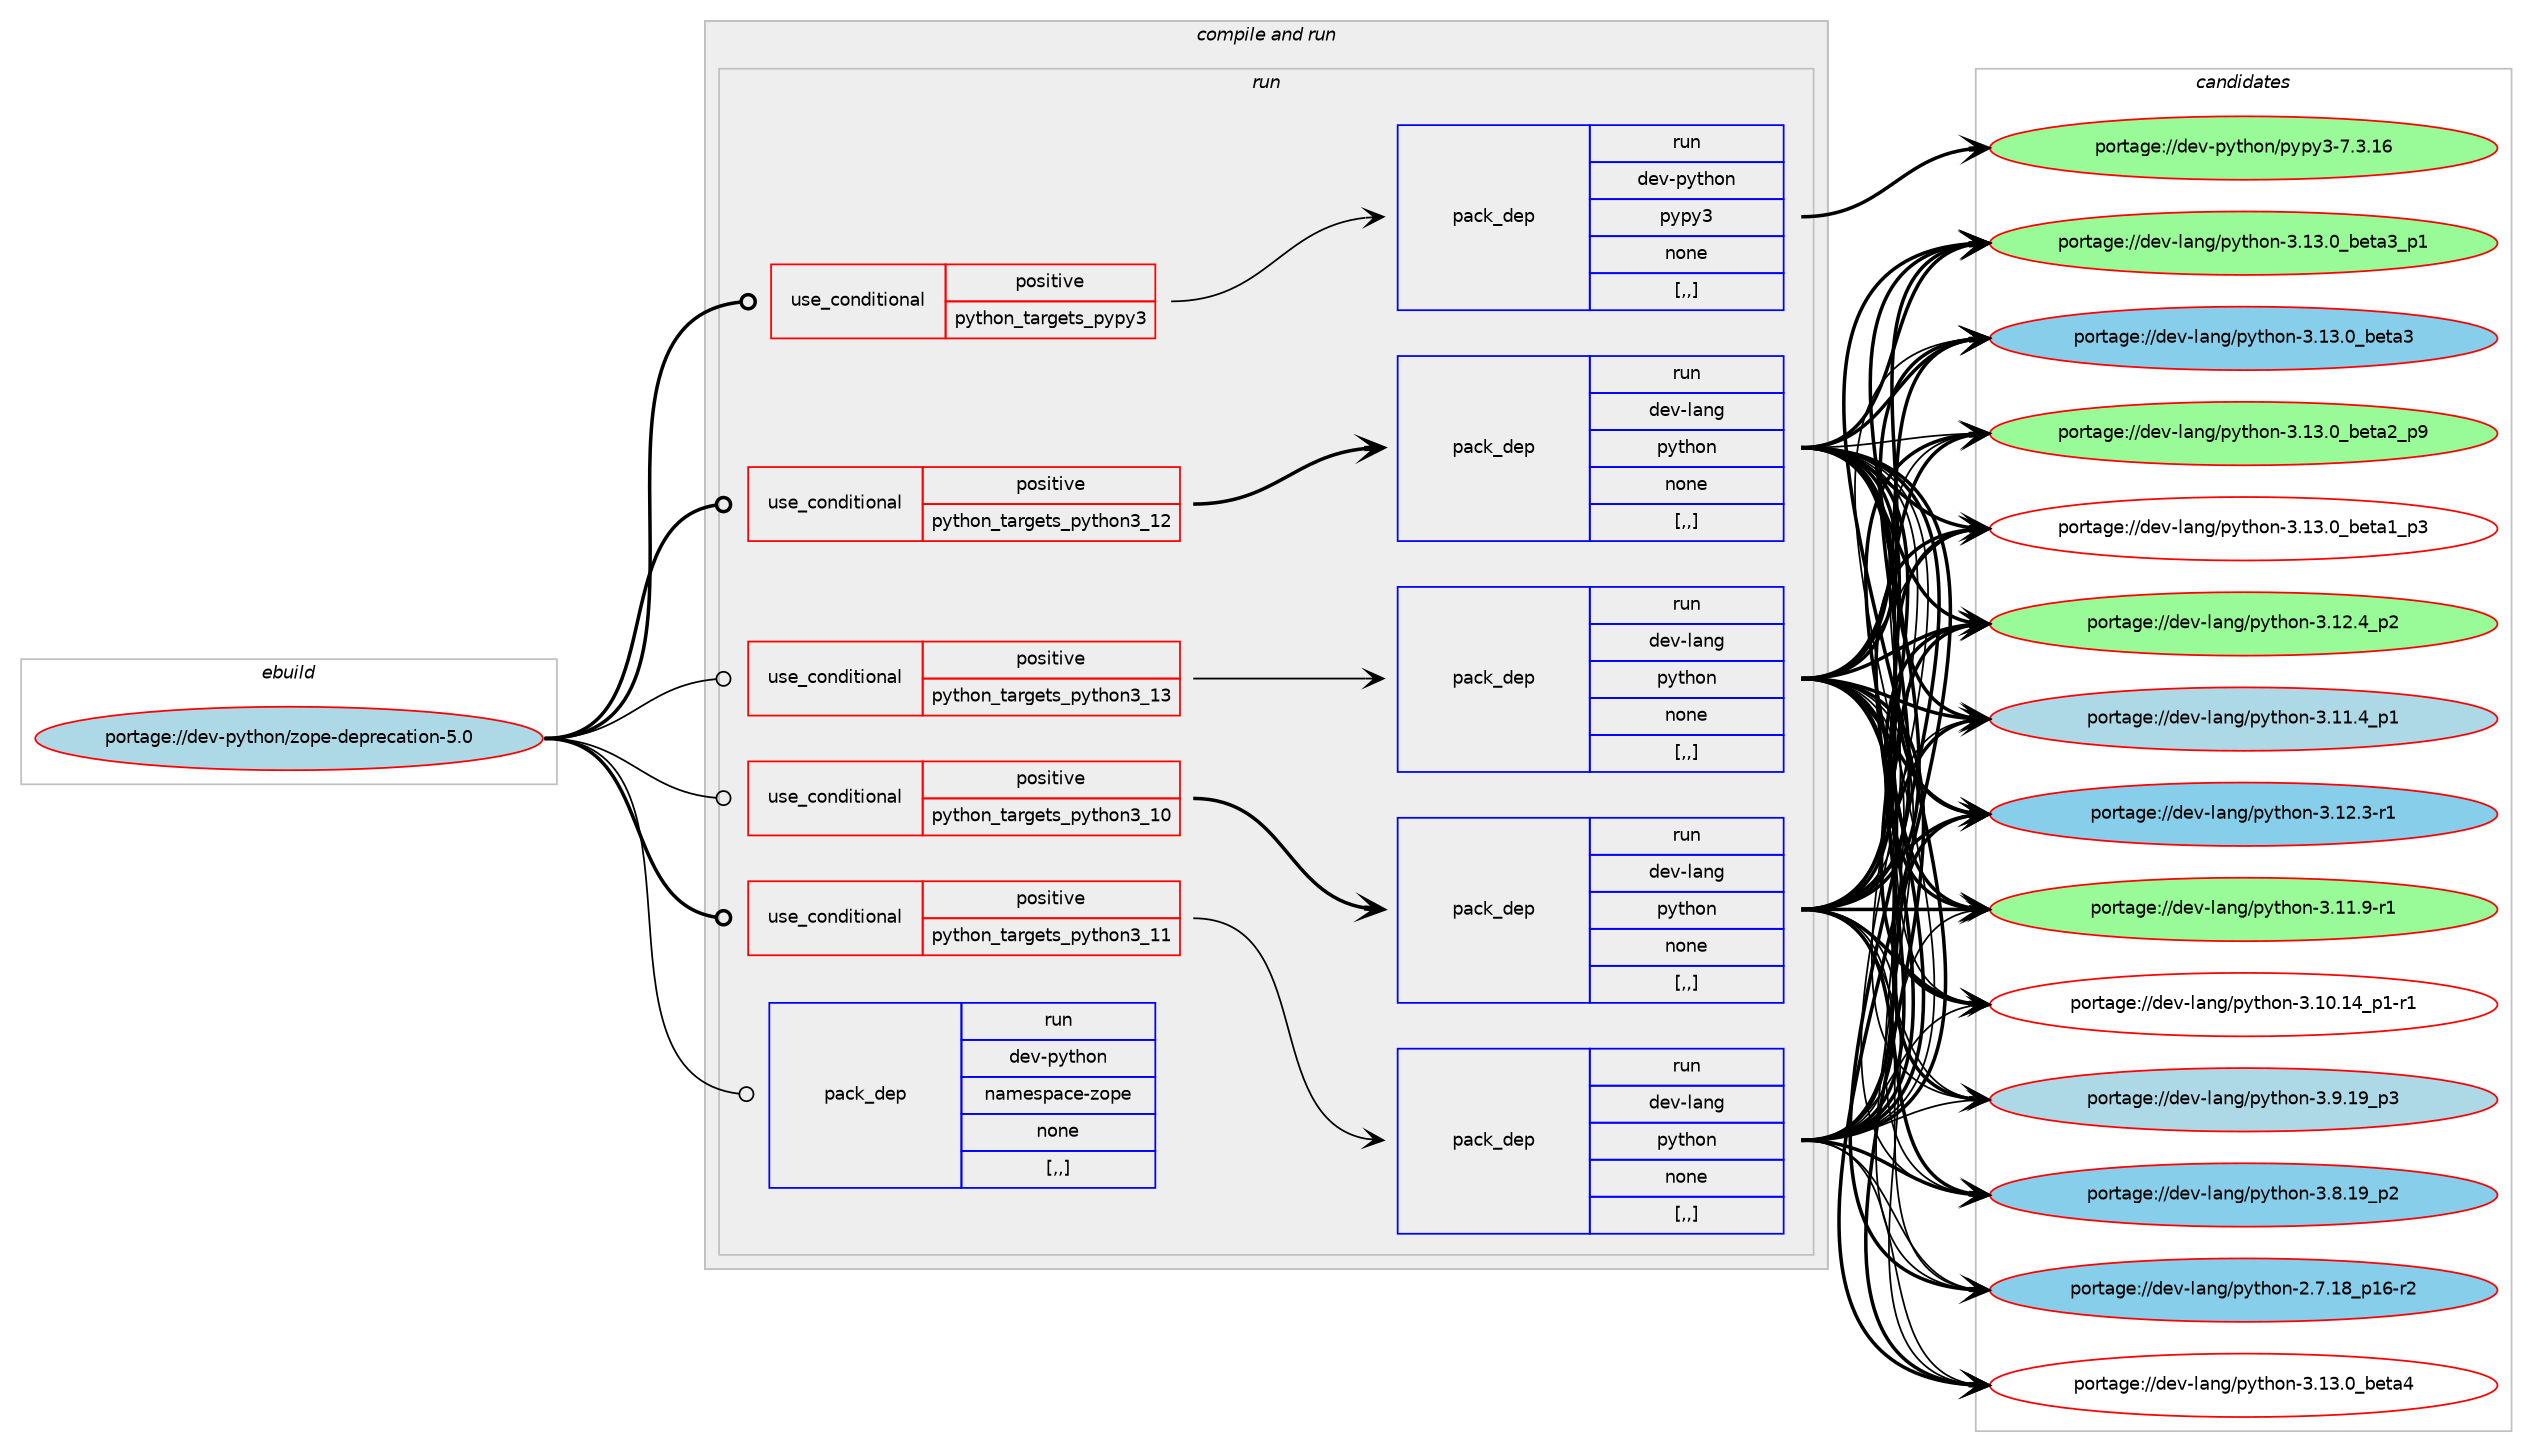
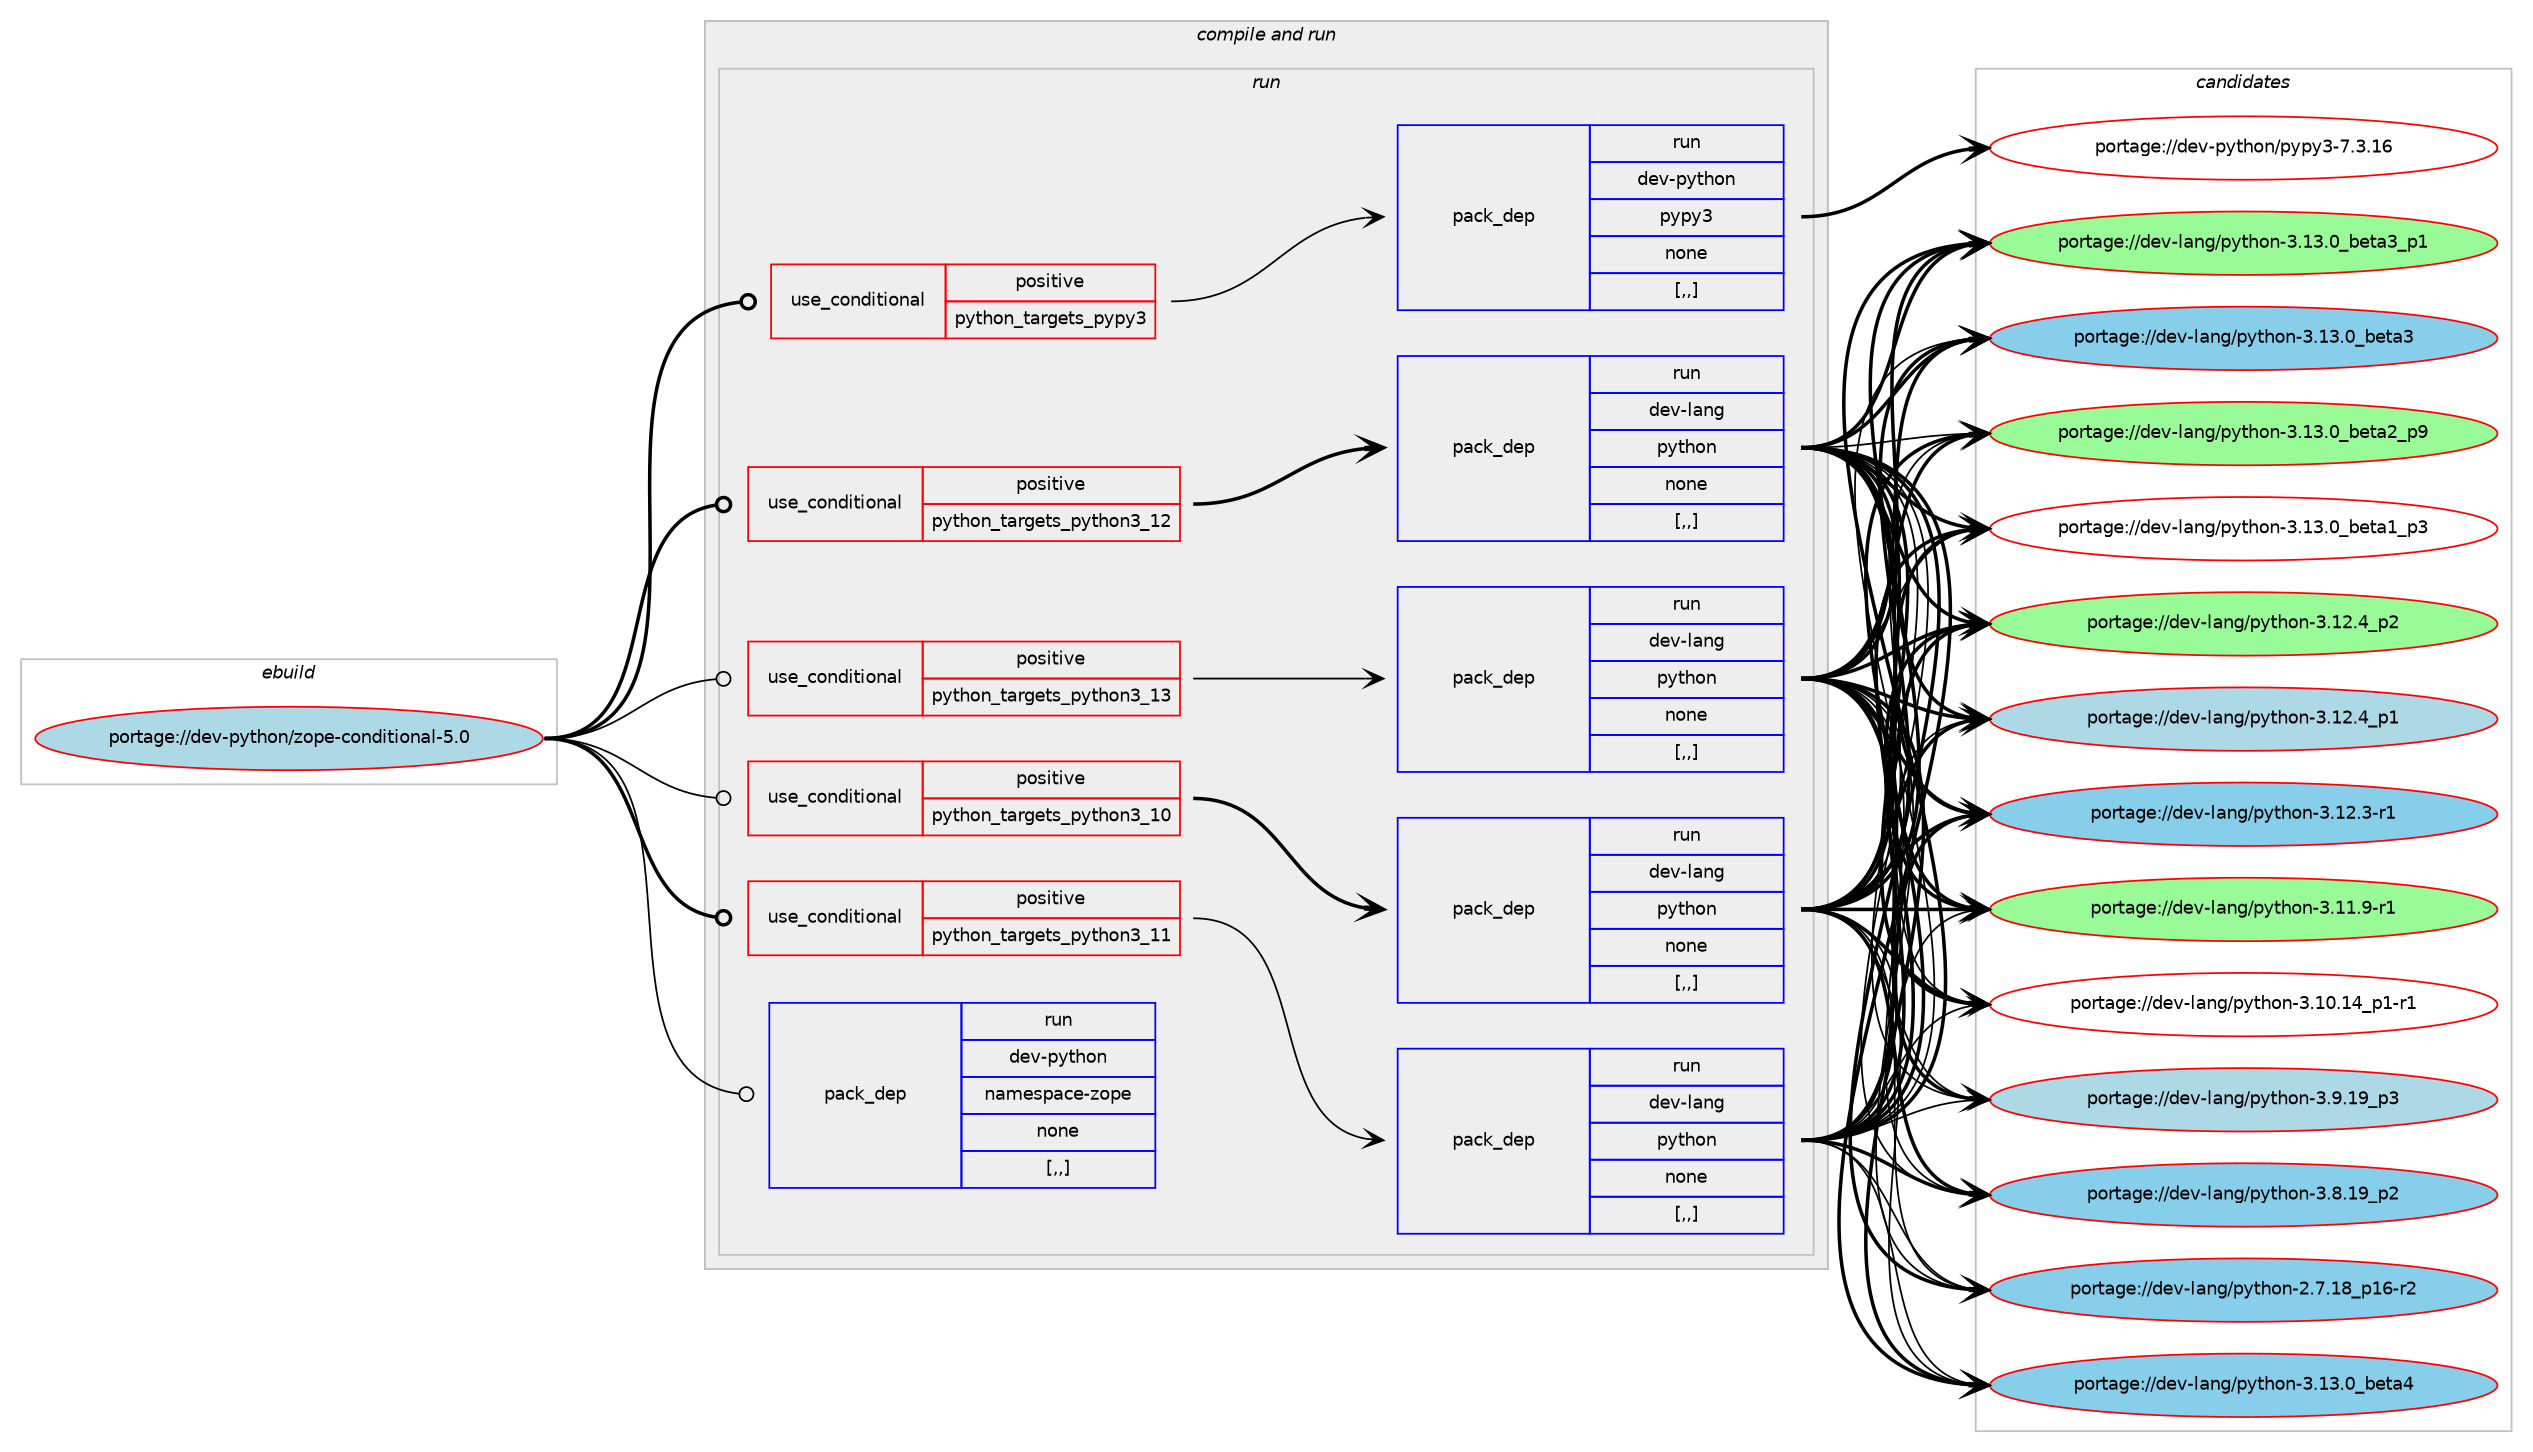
node "portage://dev-python/pypy3-7.3.16": fillcolor palegreen -> white
node "portage://dev-lang/python-3.11.4_p1": label "portage://dev-lang/python-3.11.4_p1" -> "portage://dev-lang/python-3.12.4_p1"
node "portage://dev-python/zope-deprecation-5.0": label "portage://dev-python/zope-deprecation-5.0" -> "portage://dev-python/zope-conditional-5.0"
node "portage://dev-lang/python-3.13.0_beta4": fillcolor white -> skyblue
